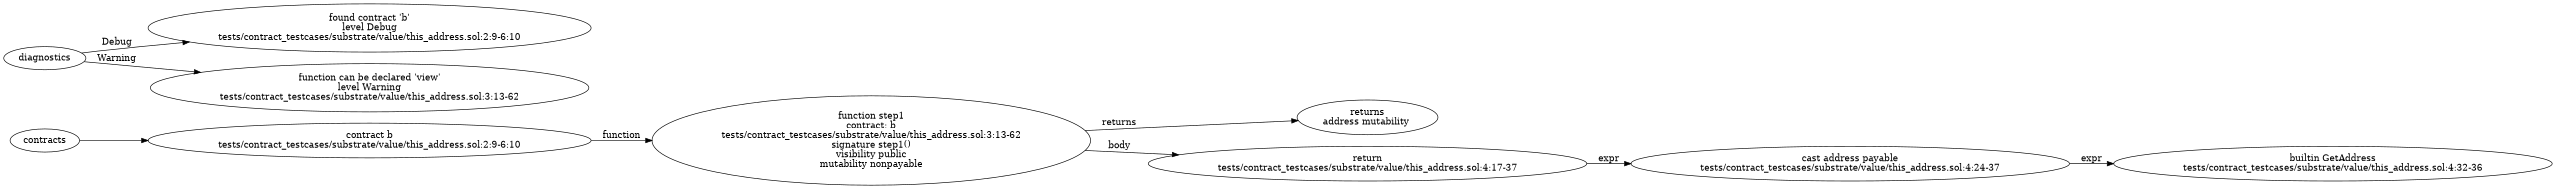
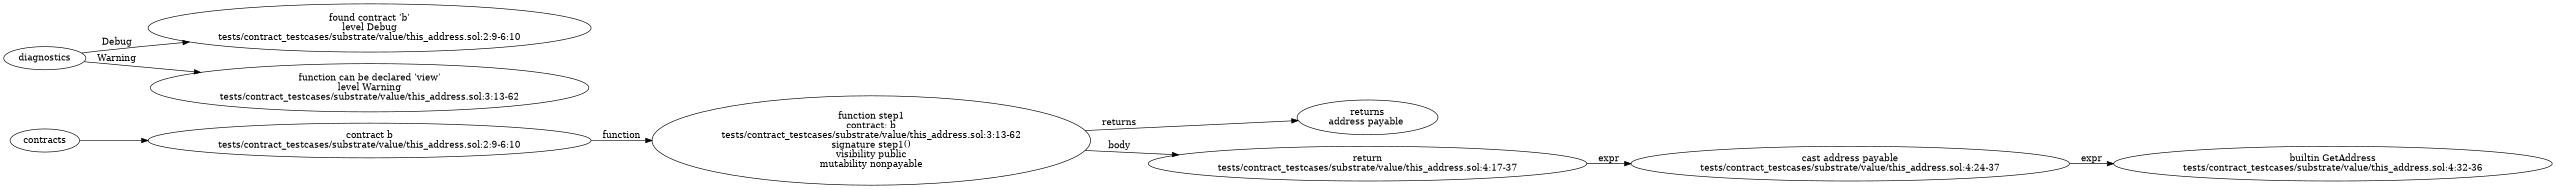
node "returns address mutability": label "returns address mutability" -> "returns address payable"
